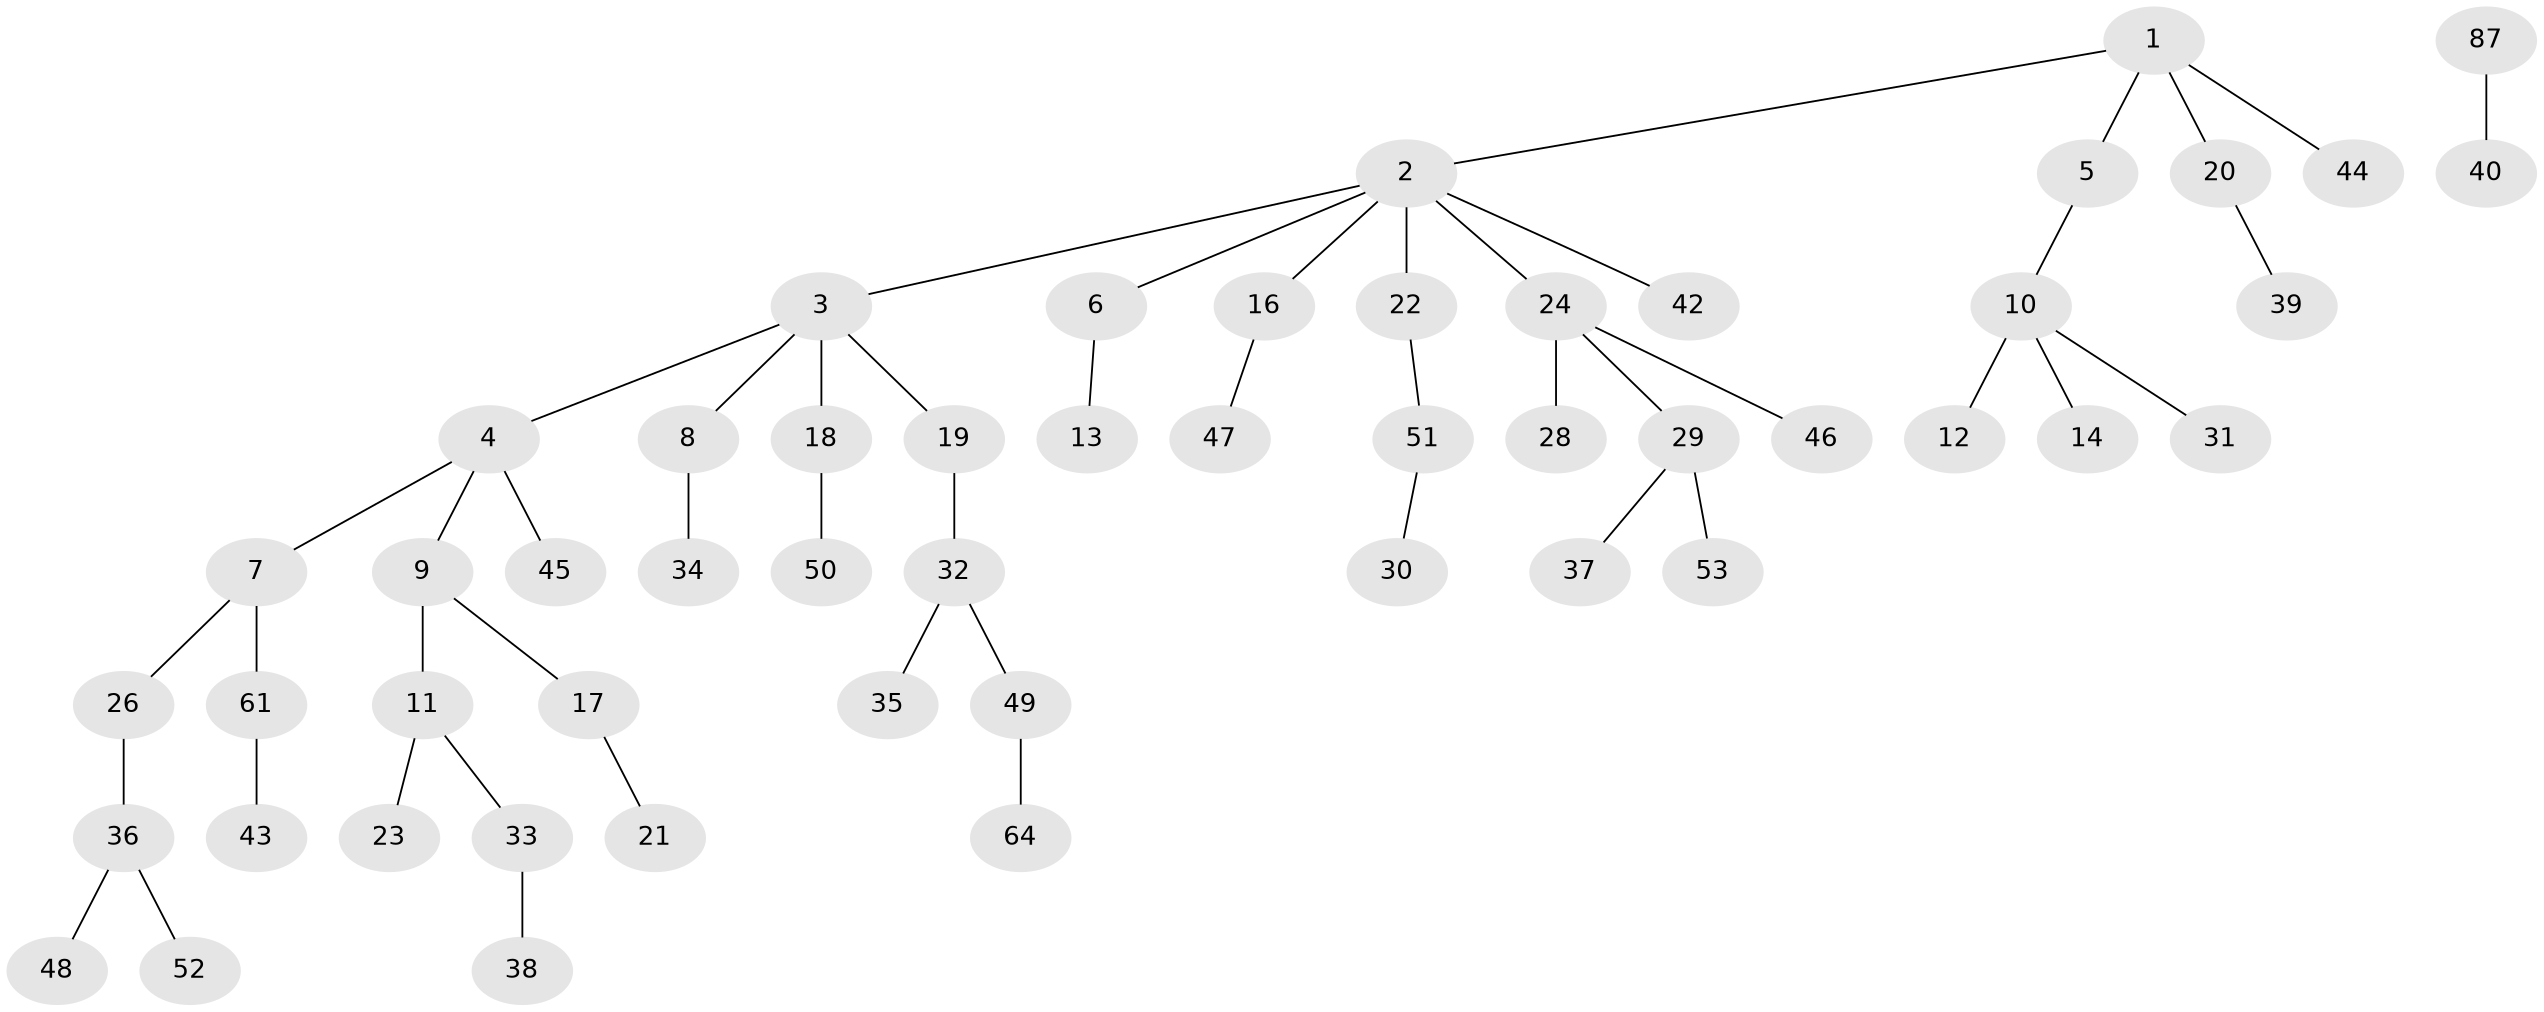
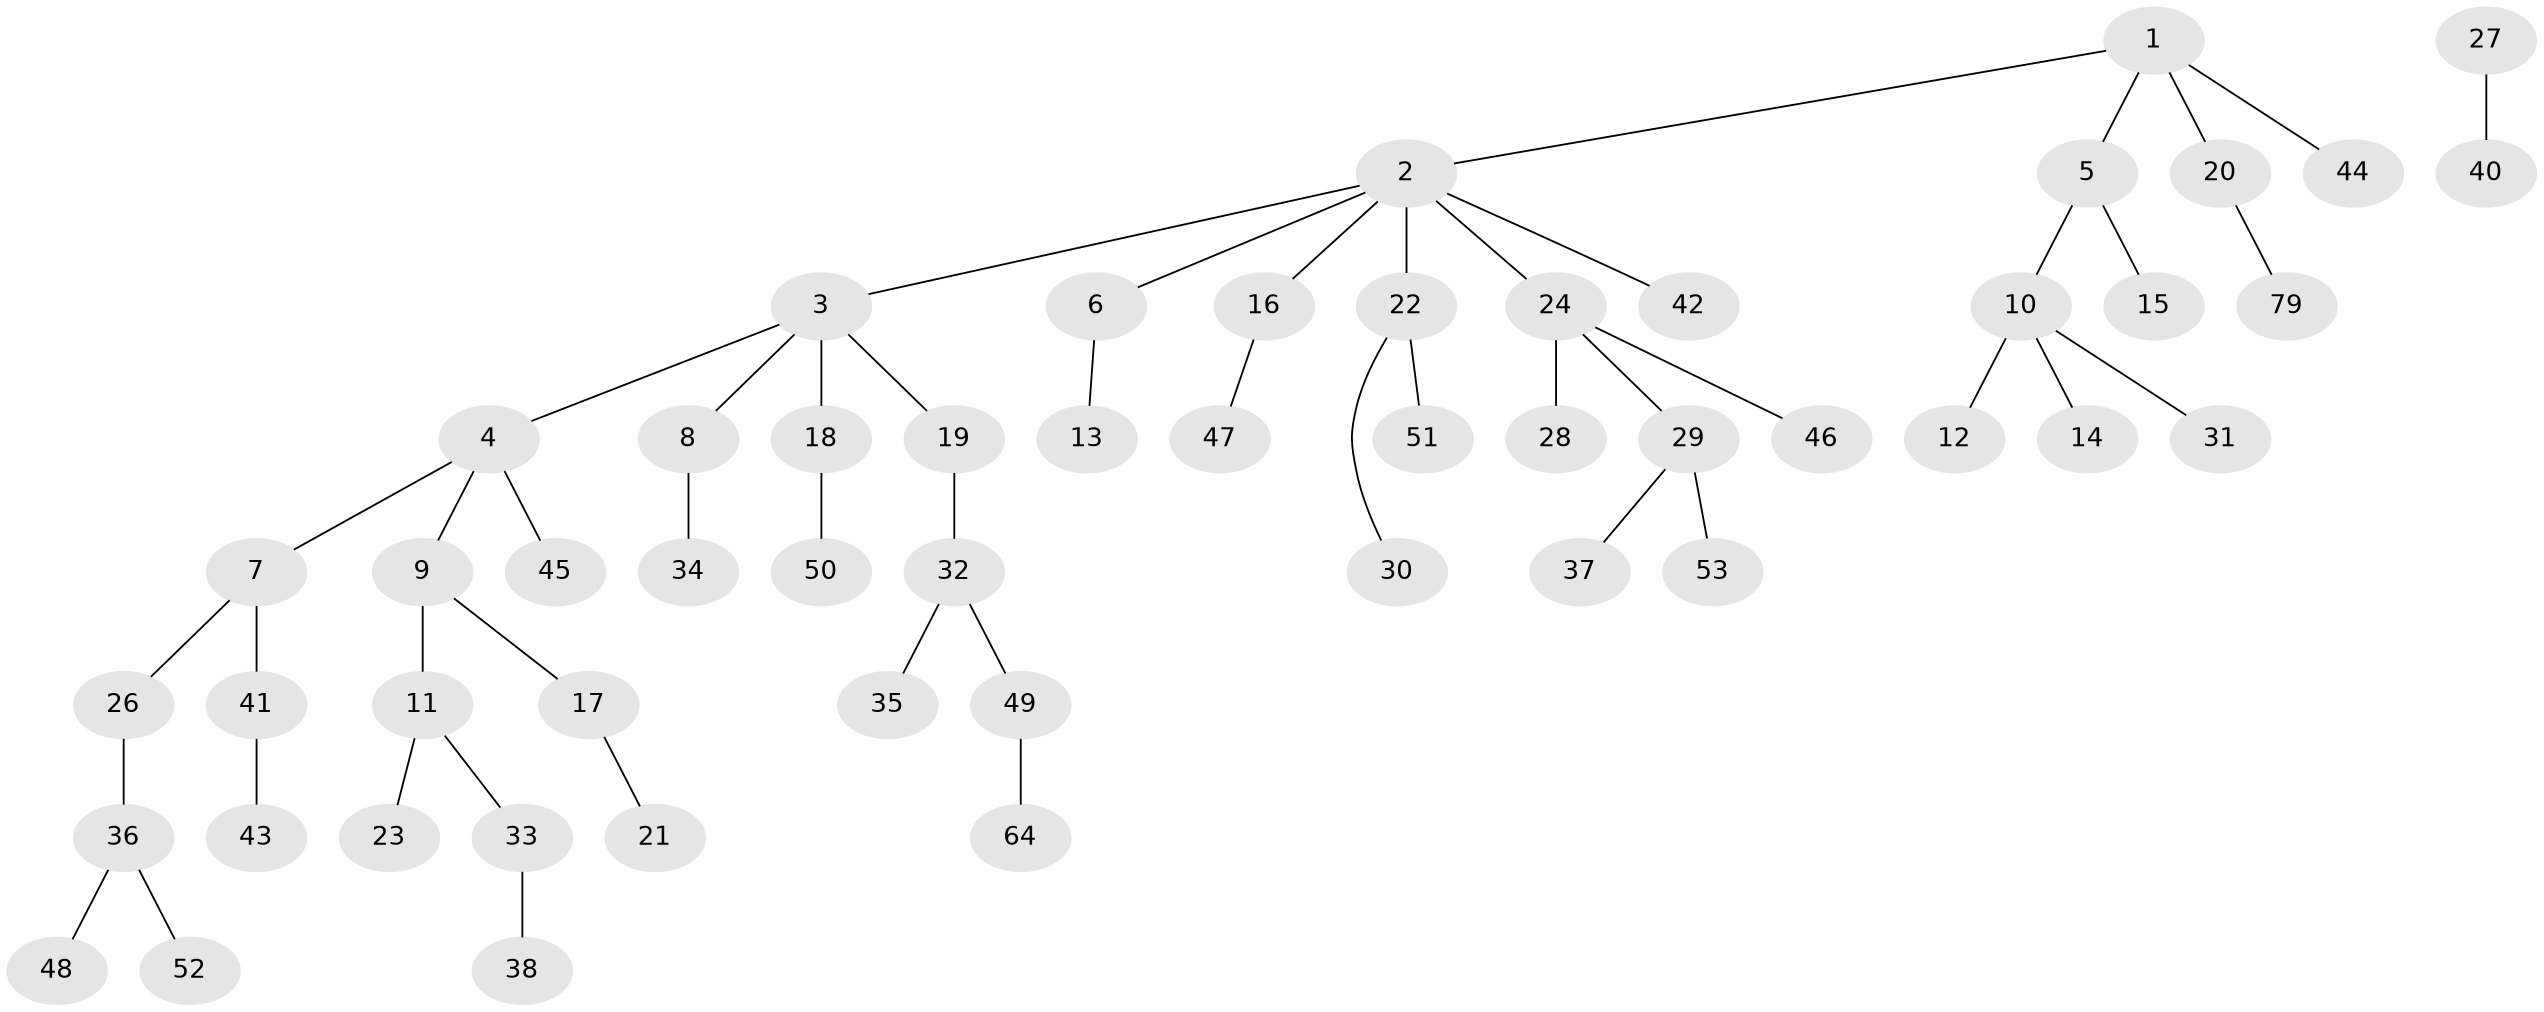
node "87": label "87" -> "27"
node "15": added
node "39": label "39" -> "79"
edge "51" -- "30": now "22" -- "30"
node "61": label "61" -> "41"
